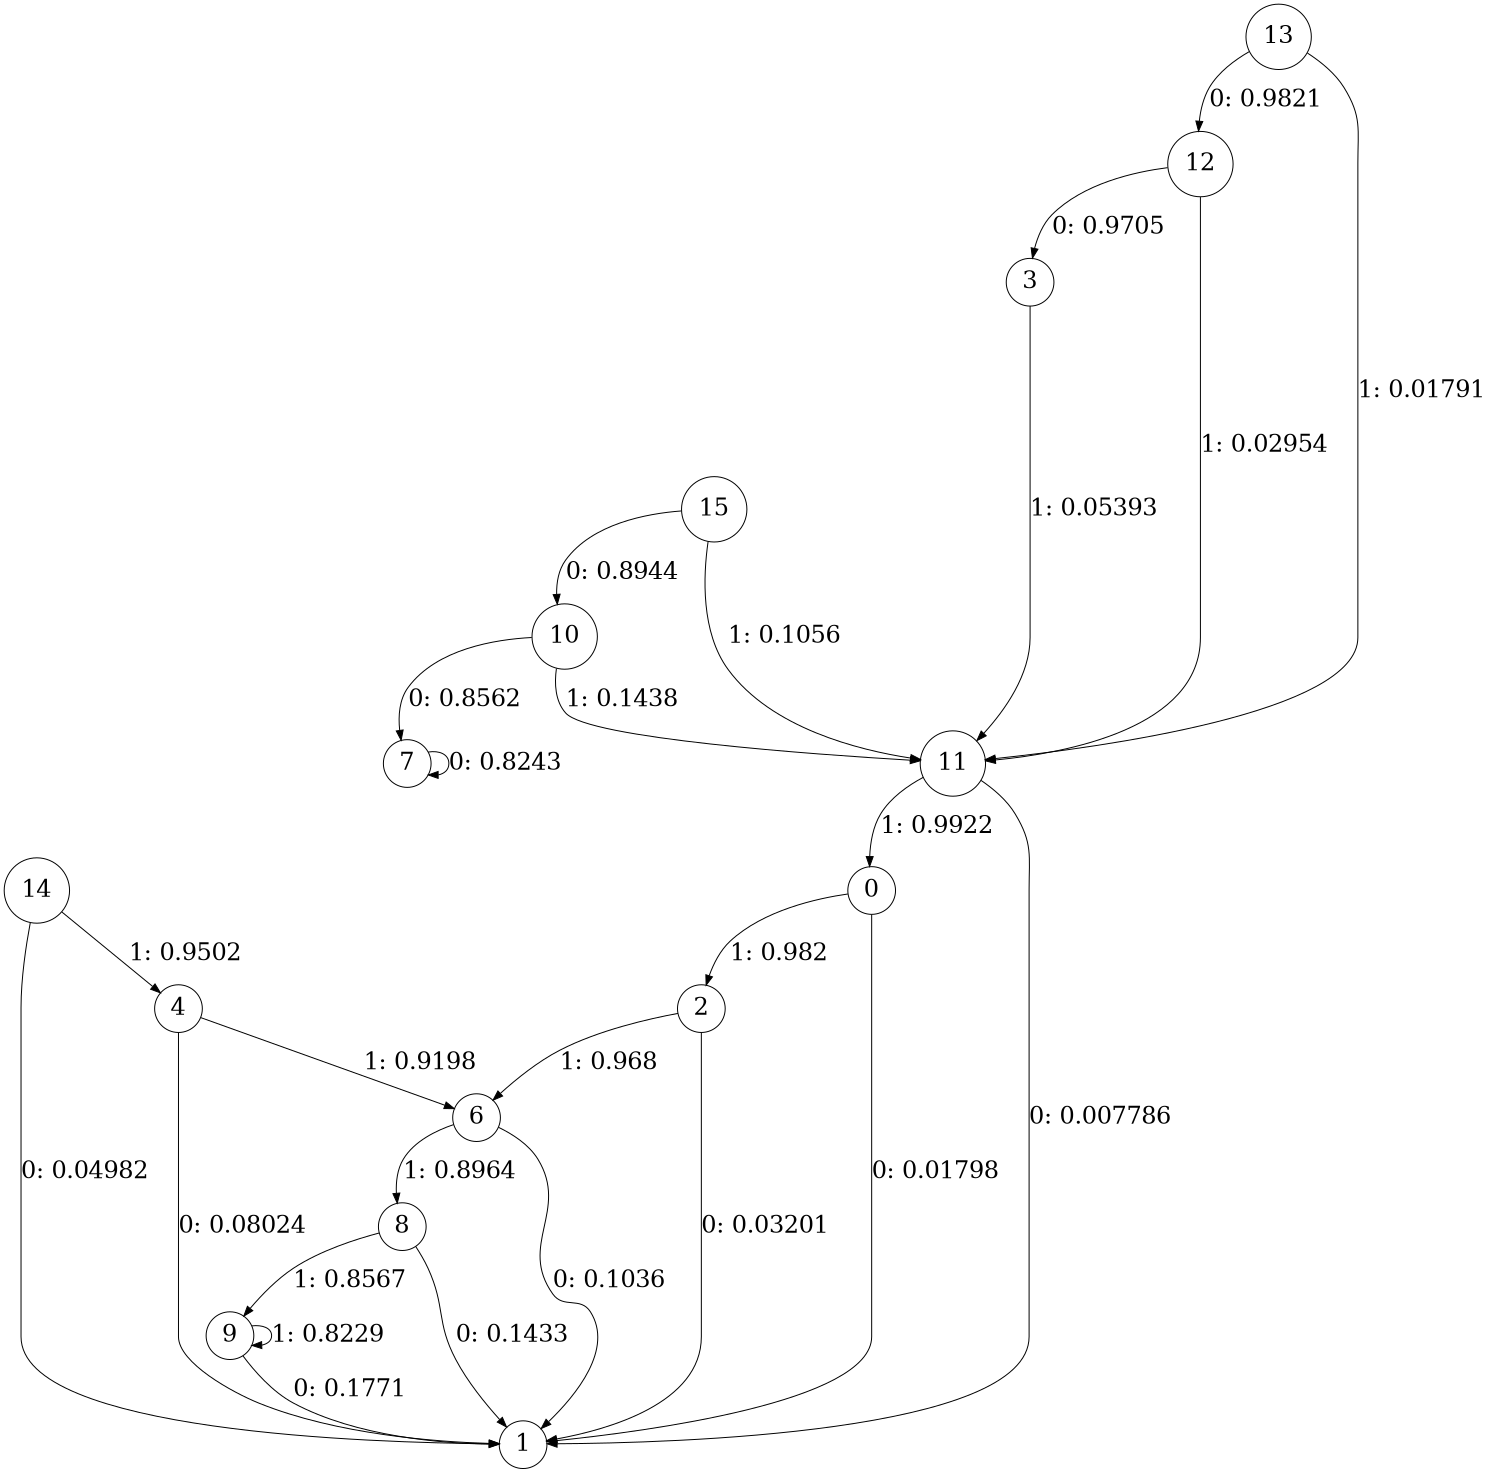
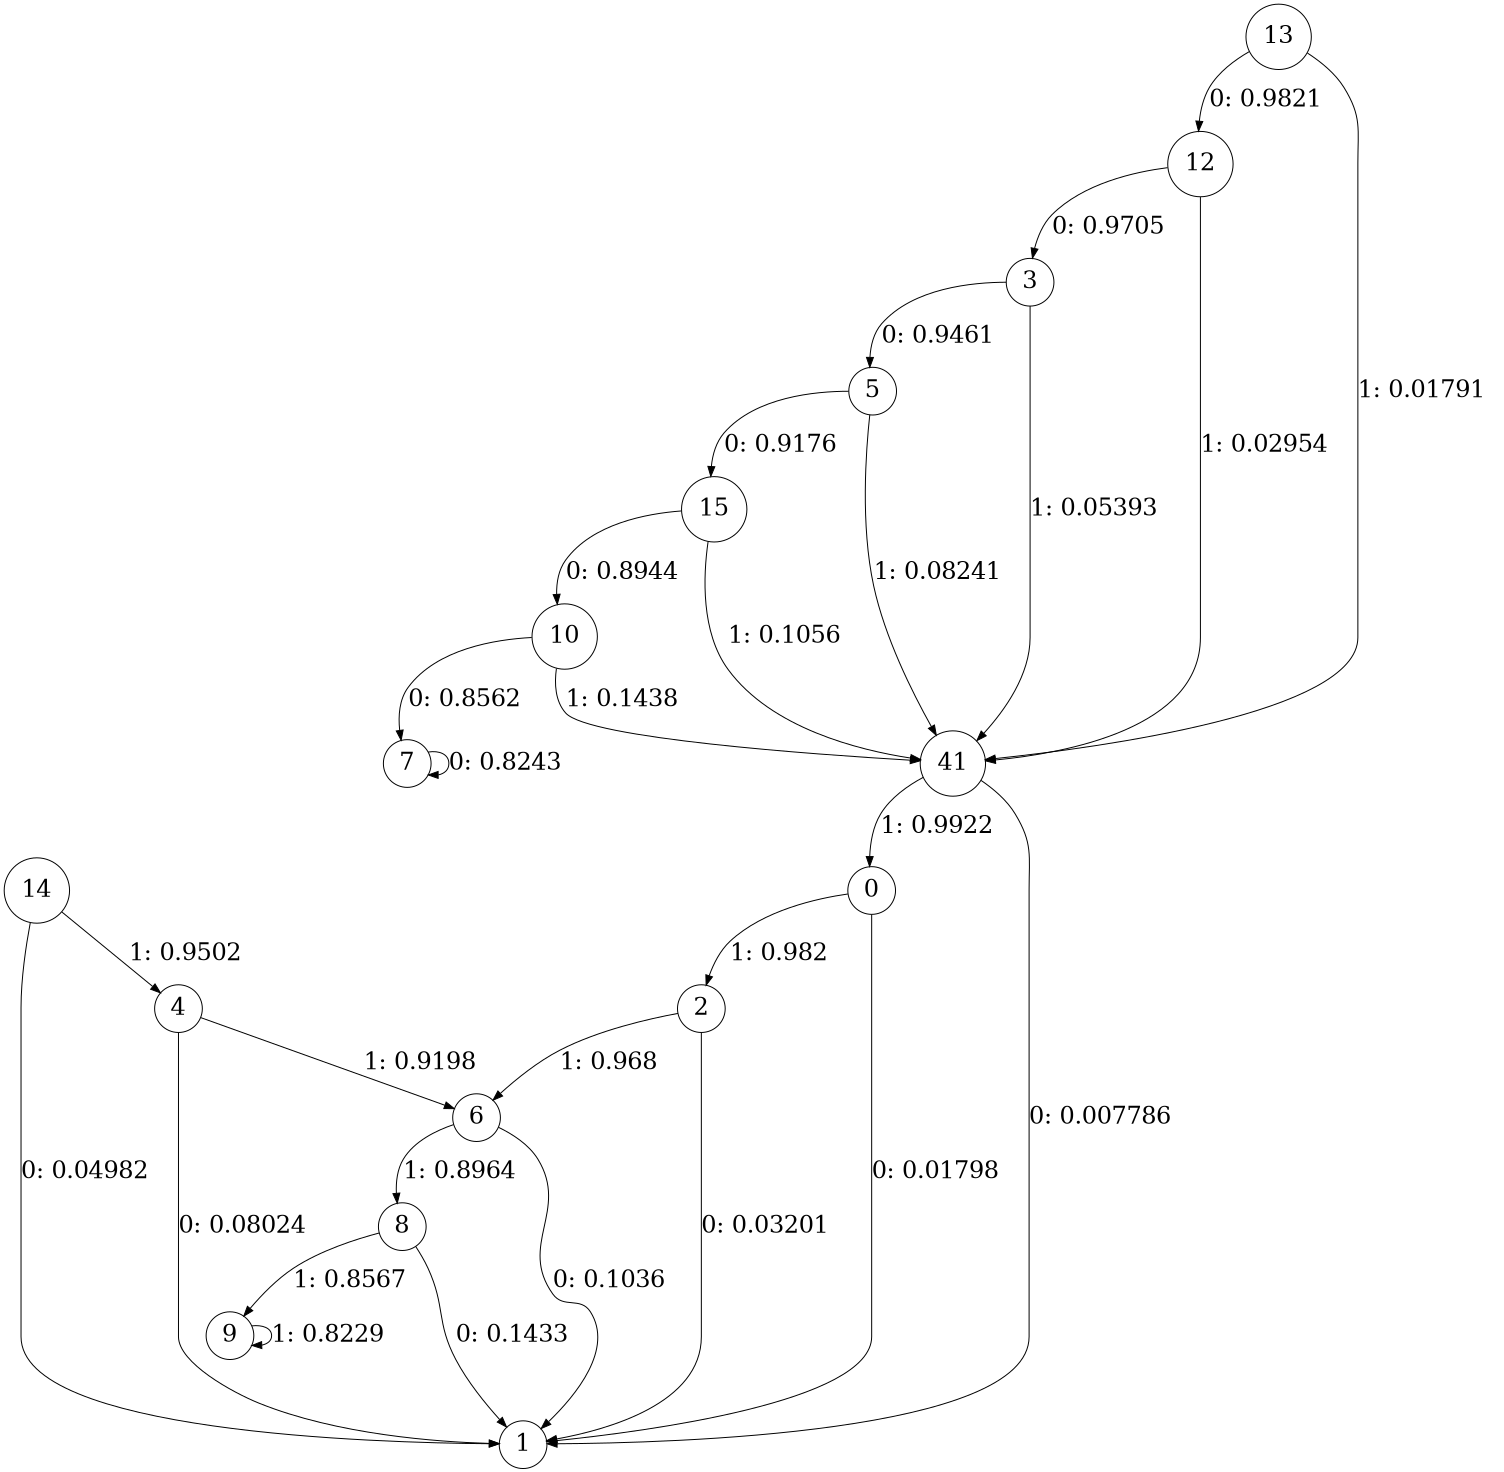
node "5": added
node "11": label "11" -> "41"
edge "9" -> "1": removed, label "0: 0.1771"
